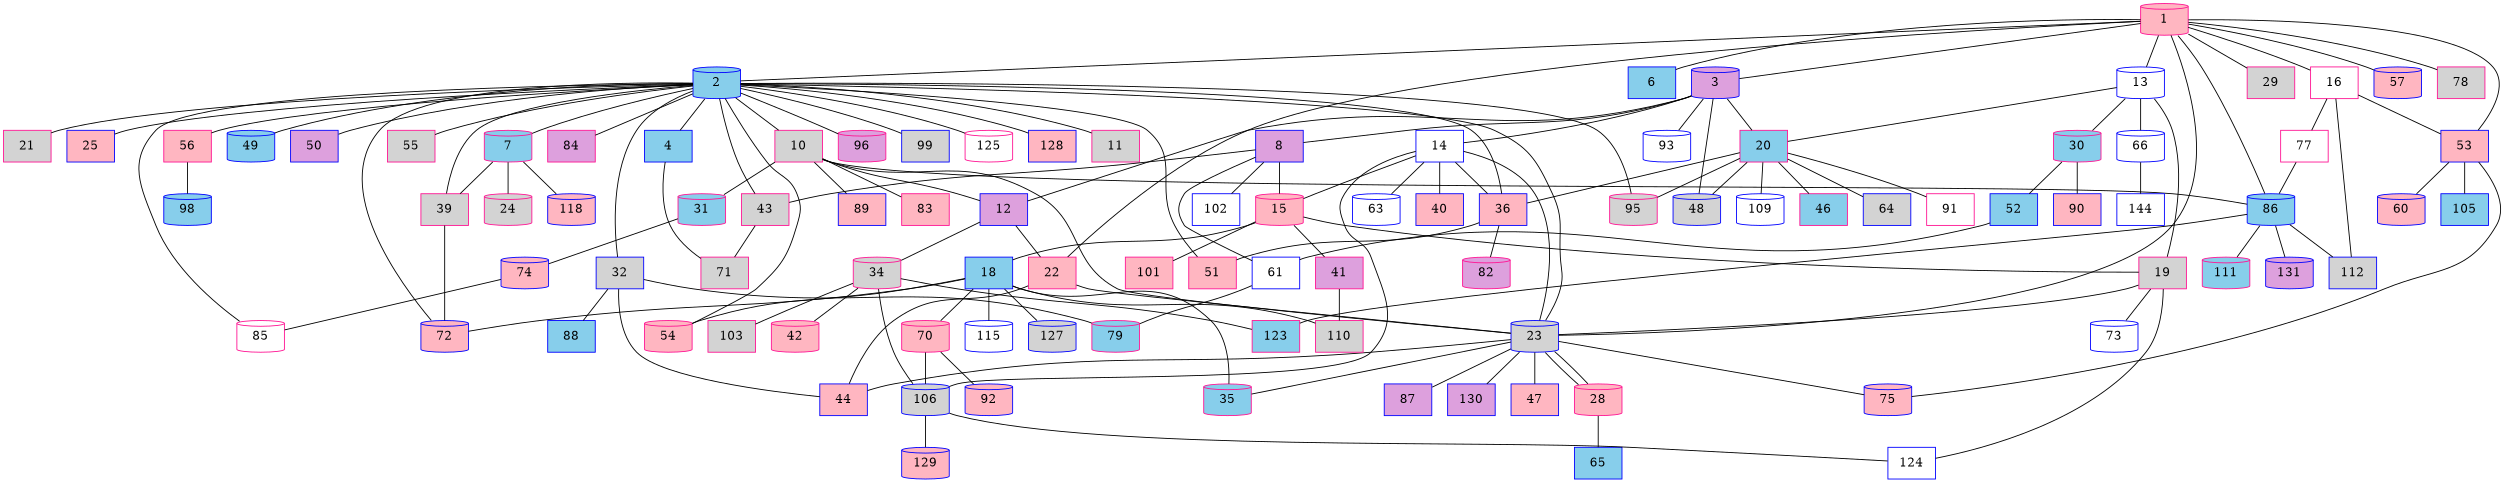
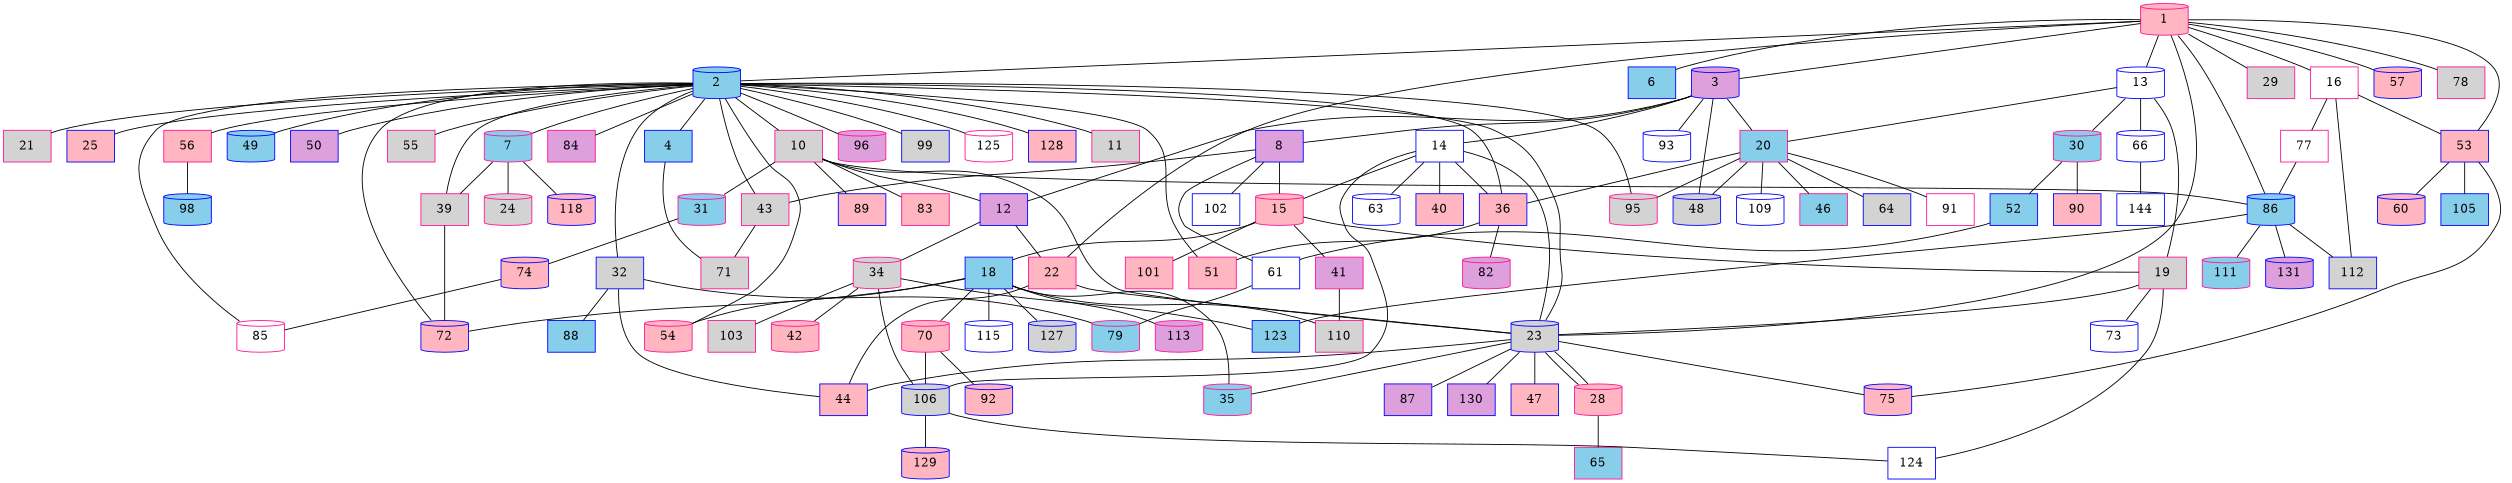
node "113": added
node "123": color deeppink -> blue
node "65": color blue -> deeppink
